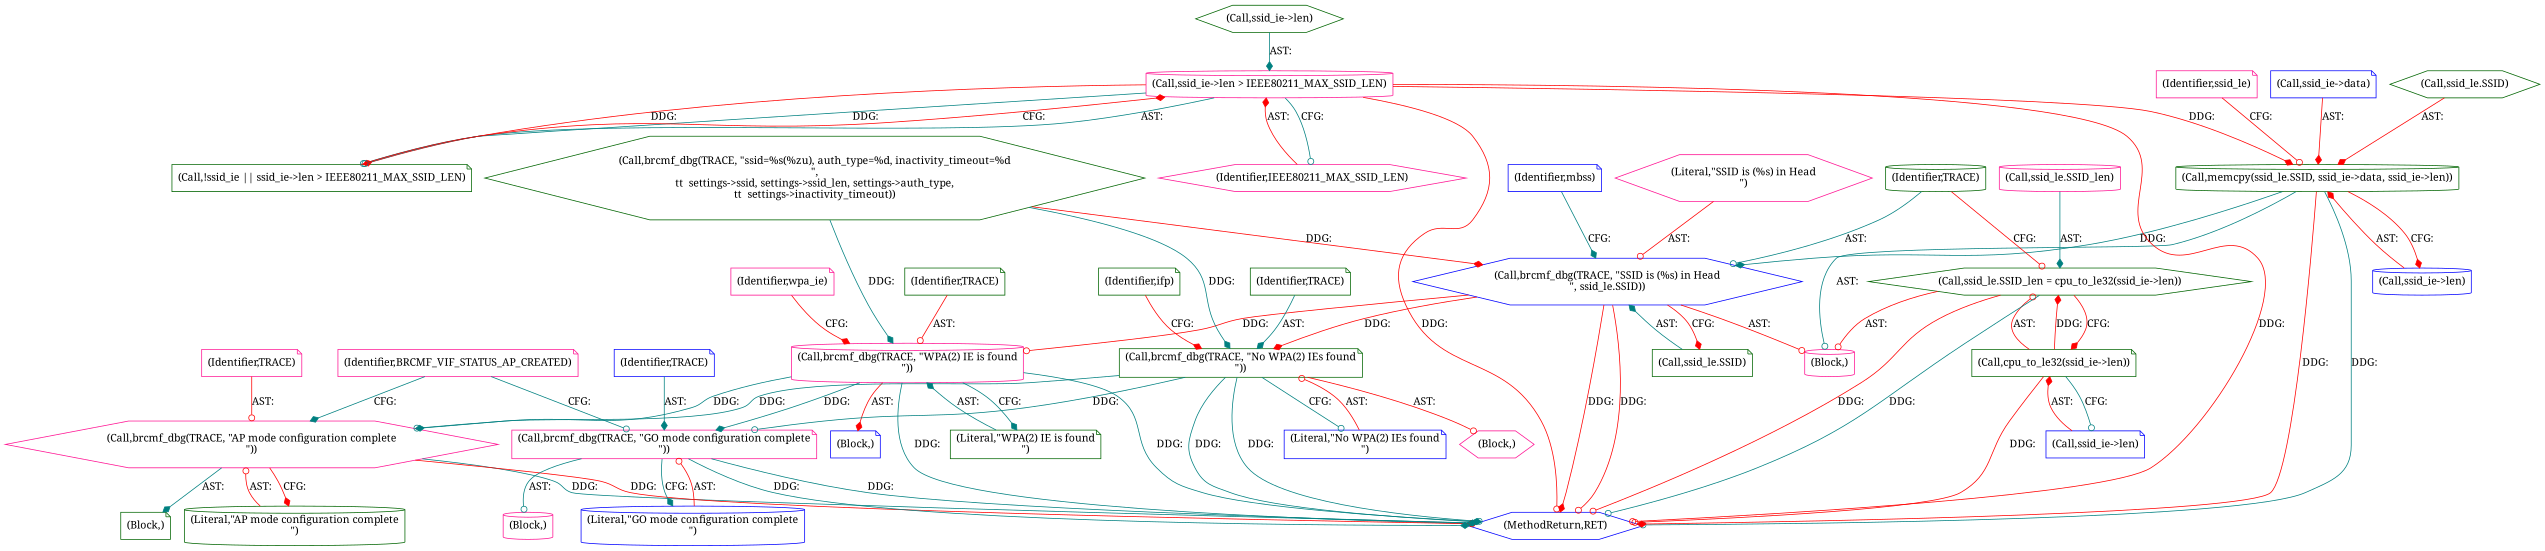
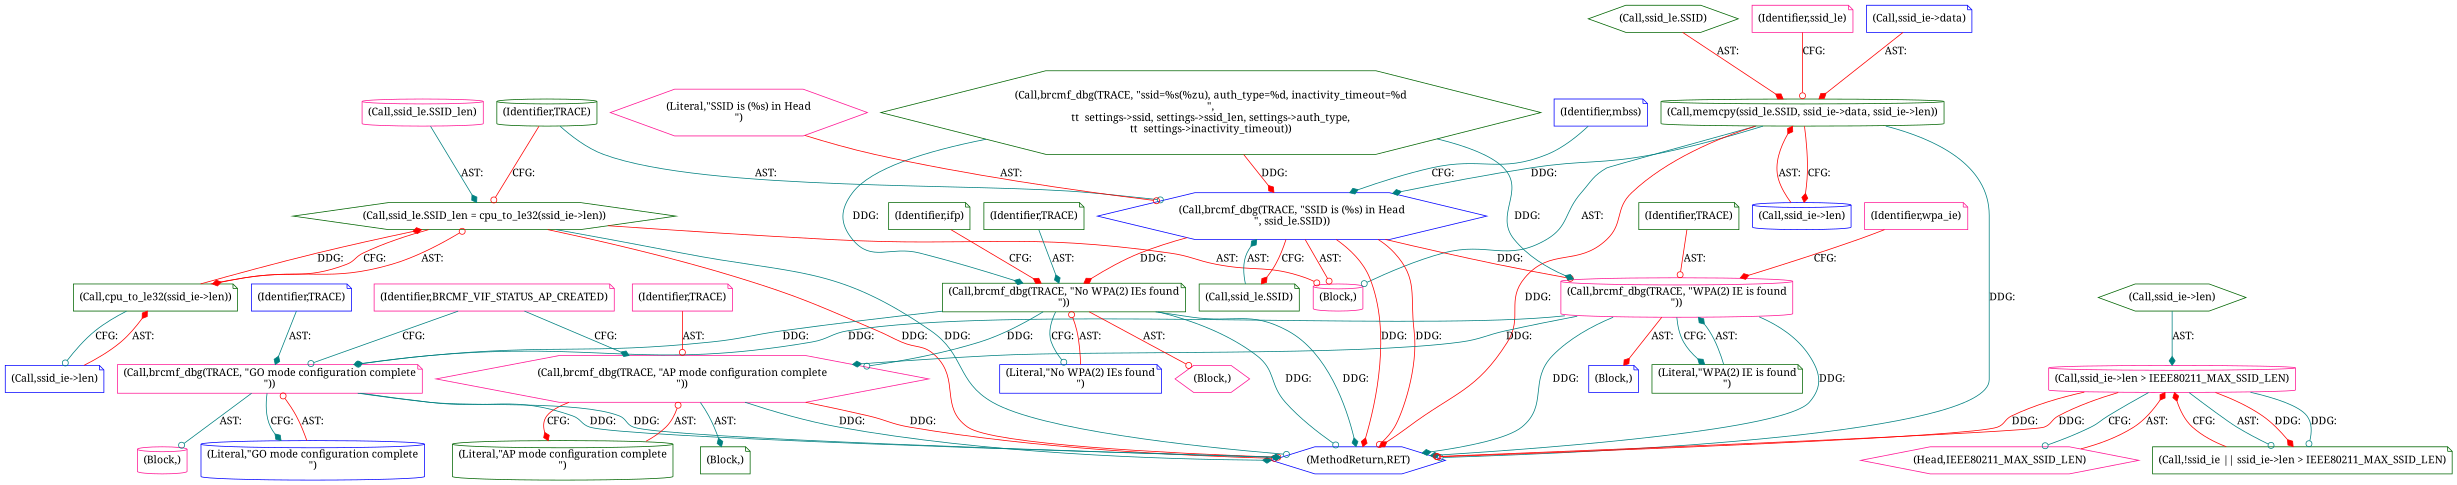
edge "(Call,ssid_ie->len > IEEE80211_MAX_SSID_LEN)" -> "(Call,memcpy(ssid_le.SSID, ssid_ie->data, ssid_ie->len))": removed, label "DDG:"
node "(Identifier,IEEE80211_MAX_SSID_LEN)": label "(Identifier,IEEE80211_MAX_SSID_LEN)" -> "(Head,IEEE80211_MAX_SSID_LEN)"
edge "(Call,cpu_to_le32(ssid_ie->len))" -> "(MethodReturn,RET)": removed, label "DDG:"
